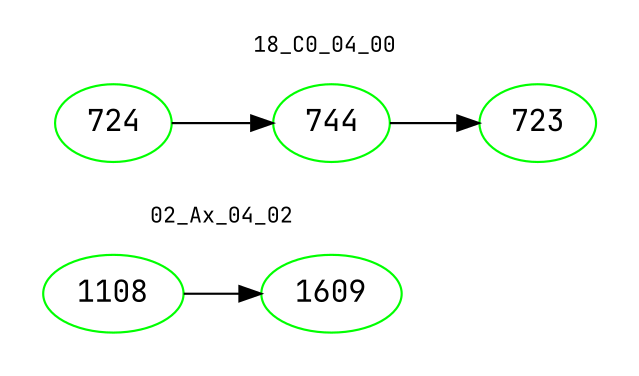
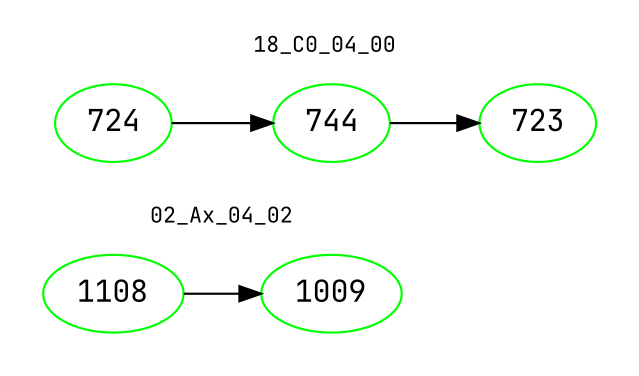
node "1609": label "1609" -> "1009"
